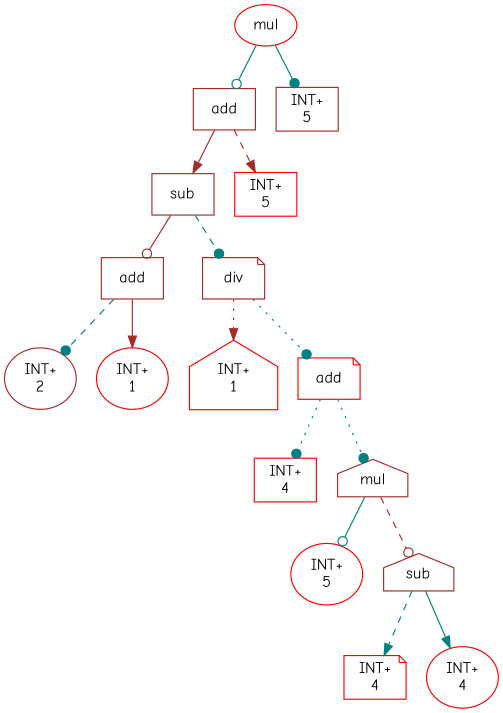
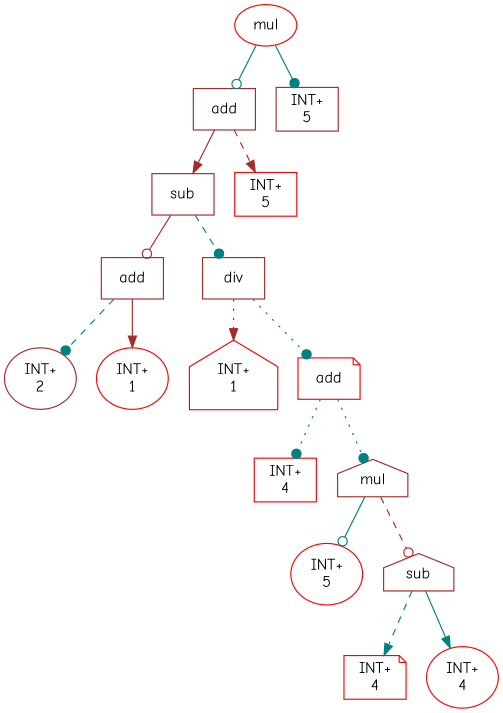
node "div": shape note -> box
